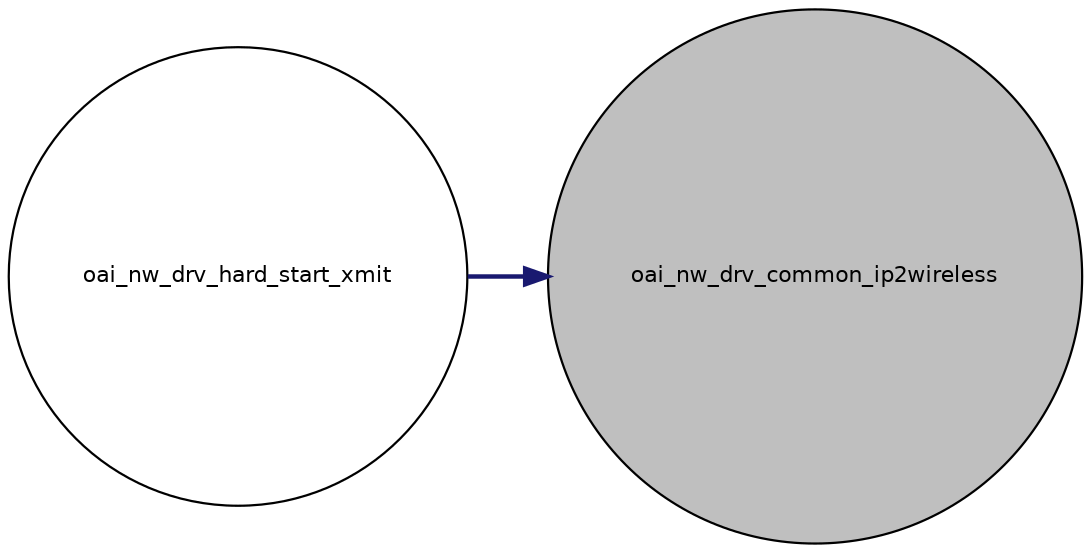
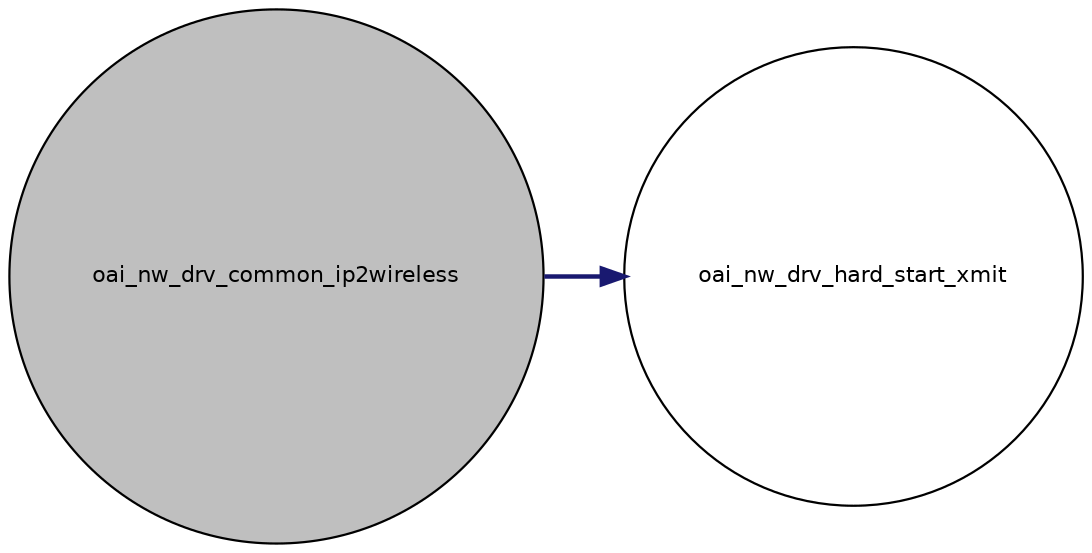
edge "oai_nw_drv_hard_start_xmit" -> "oai_nw_drv_common_ip2wireless": reversed
